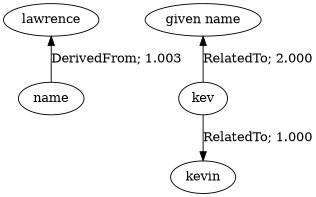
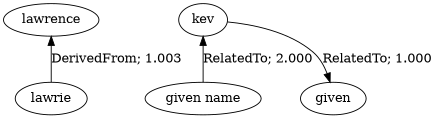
edge "kev" -> "given name": reversed
node "name": label "name" -> "lawrie"
node "kevin": label "kevin" -> "given"
